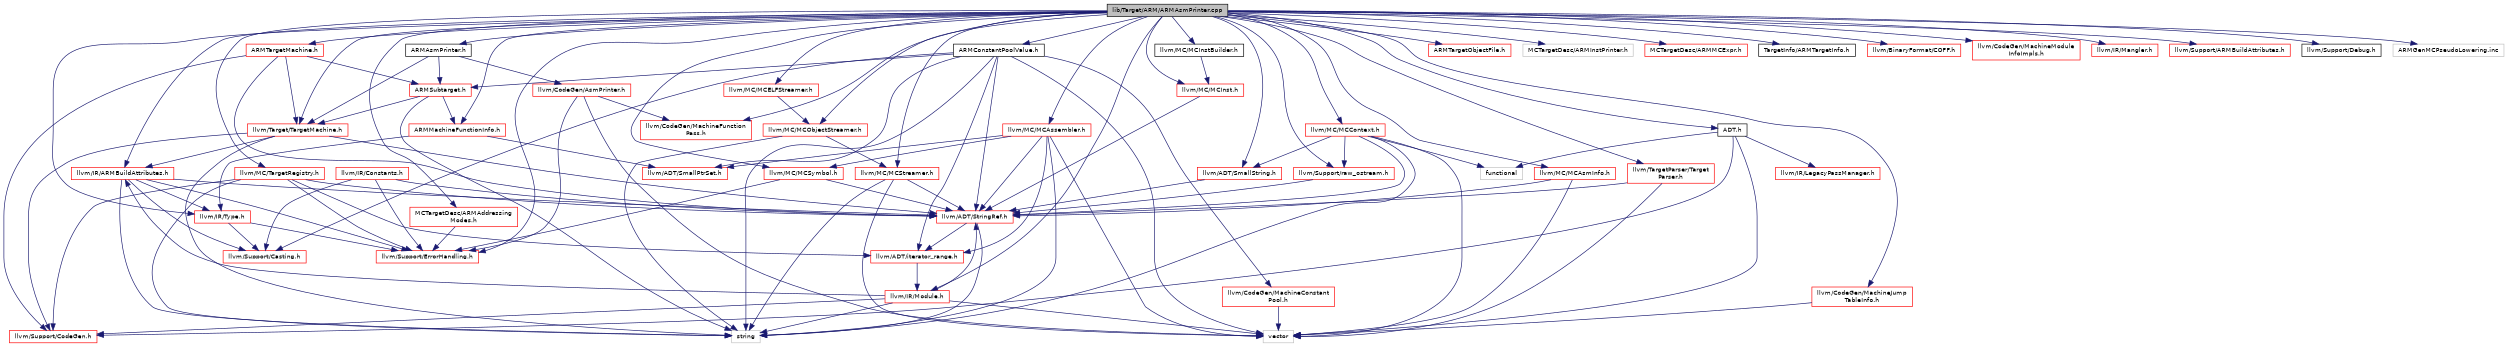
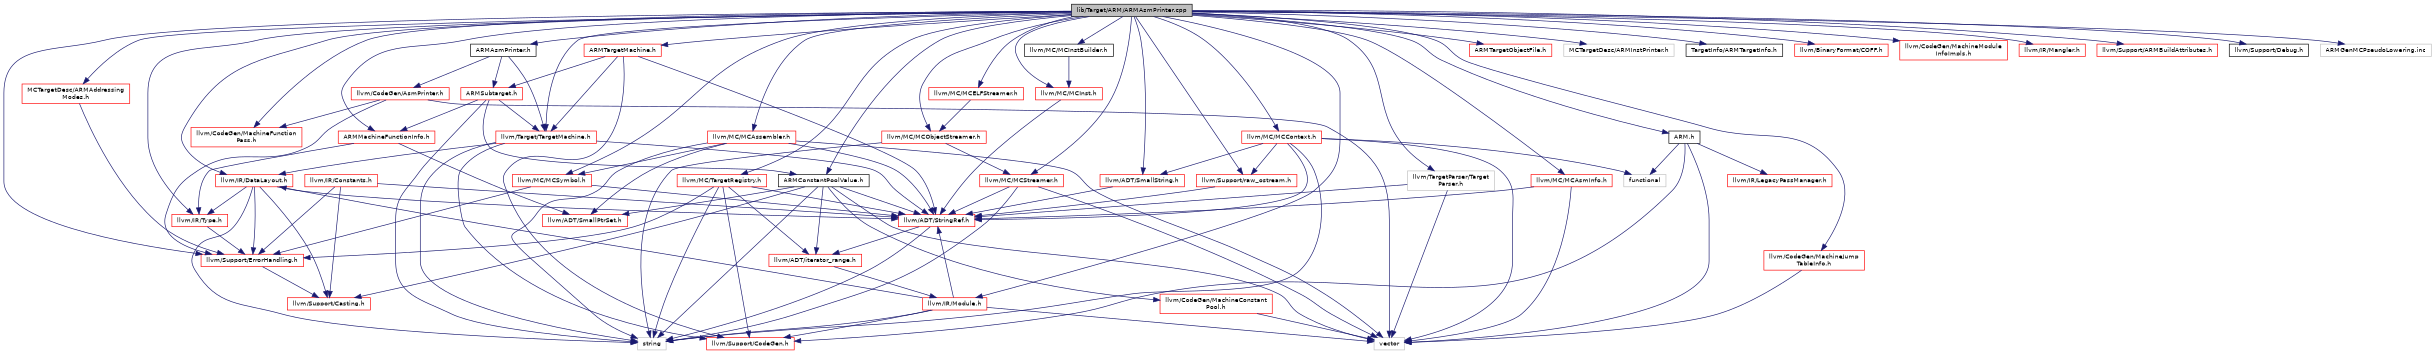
node "MCTargetDesc/ARMMCExpr.h": removed
edge "ARMConstantPoolValue.h" -> "ARMSubtarget.h": reversed
node "ADT.h": label "ADT.h" -> "ARM.h"
node "llvm/IR/ARMBuildAttributes.h": label "llvm/IR/ARMBuildAttributes.h" -> "llvm/IR/DataLayout.h"
node "llvm/TargetParser/Target Parser.h": color red -> grey75
edge "llvm/MC/MCAssembler.h" -> "llvm/ADT/iterator_range.h": removed
edge "llvm/IR/Type.h" -> "llvm/Support/Casting.h": now "llvm/Support/ErrorHandling.h" -> "llvm/Support/Casting.h"
